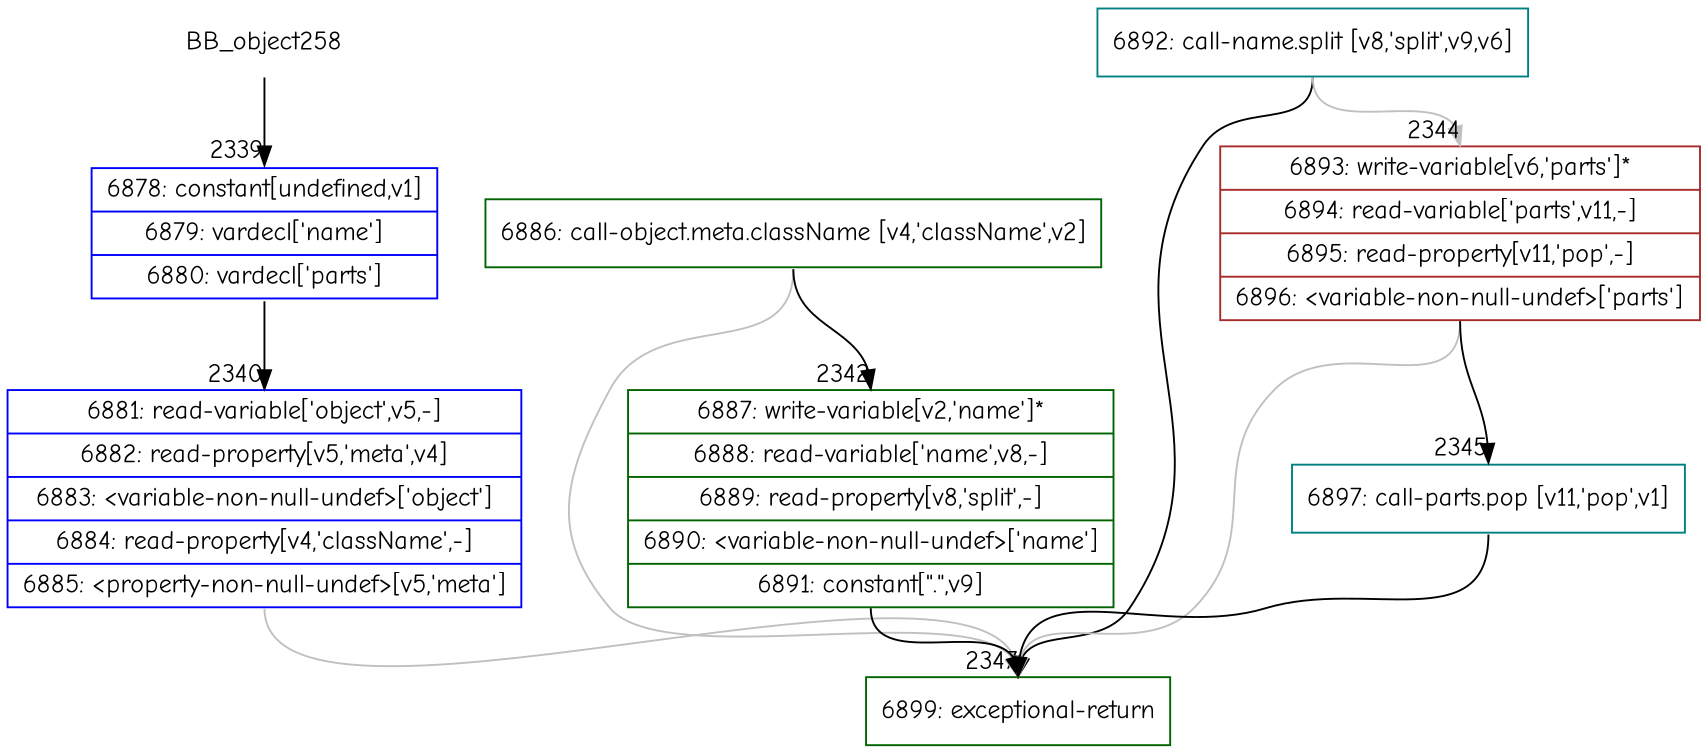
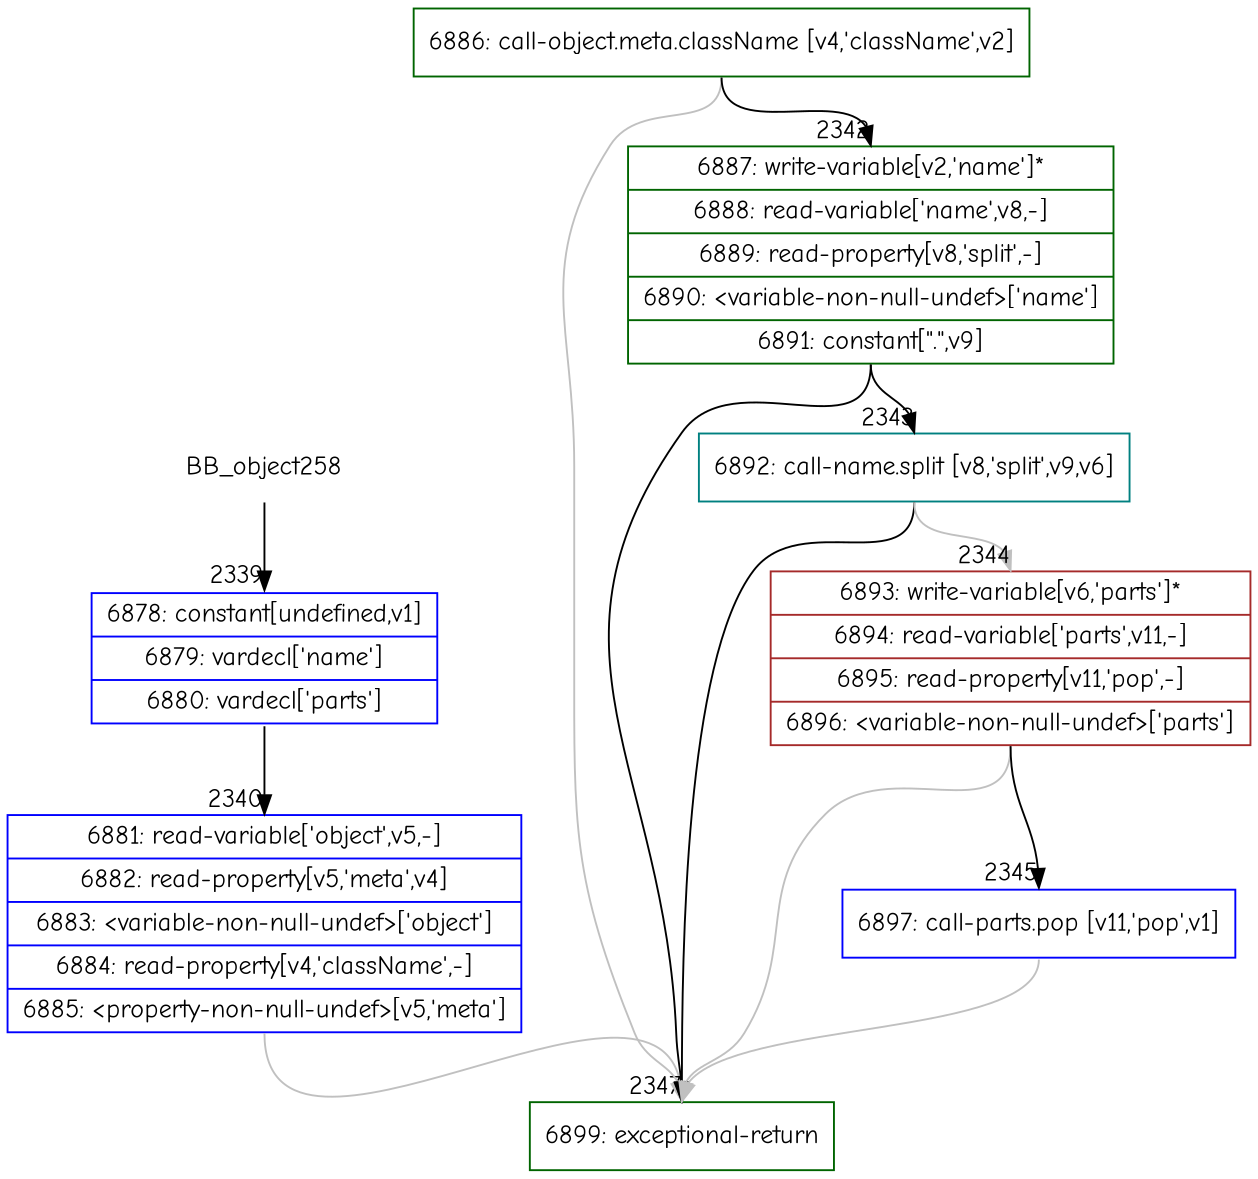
edge "6887: write-variable[v2,'name']*" -> "6892: call-name.split [v8,'split',v9,v6]": added
node "6897: call-parts.pop [v11,'pop',v1]": color teal -> blue
edge "6897: call-parts.pop [v11,'pop',v1]" -> "6899: exceptional-return": color black -> gray
